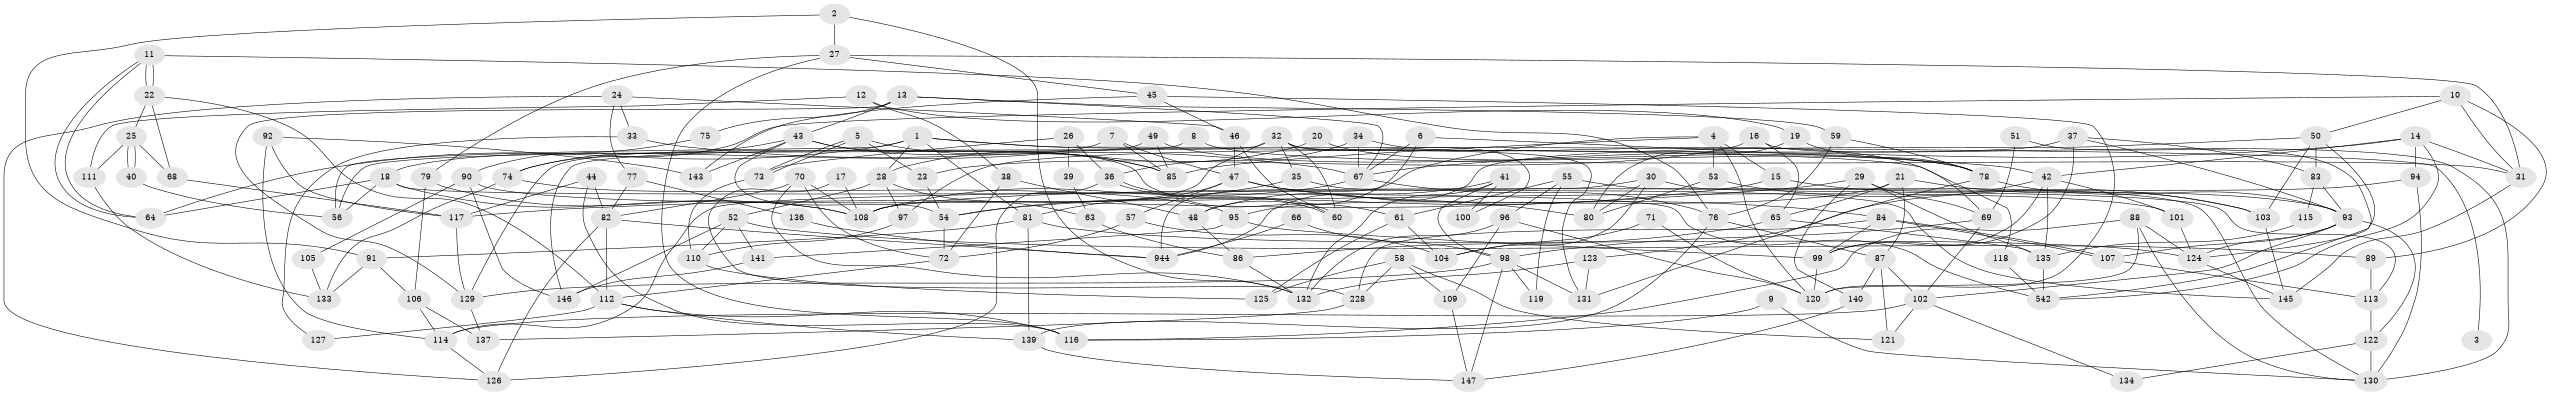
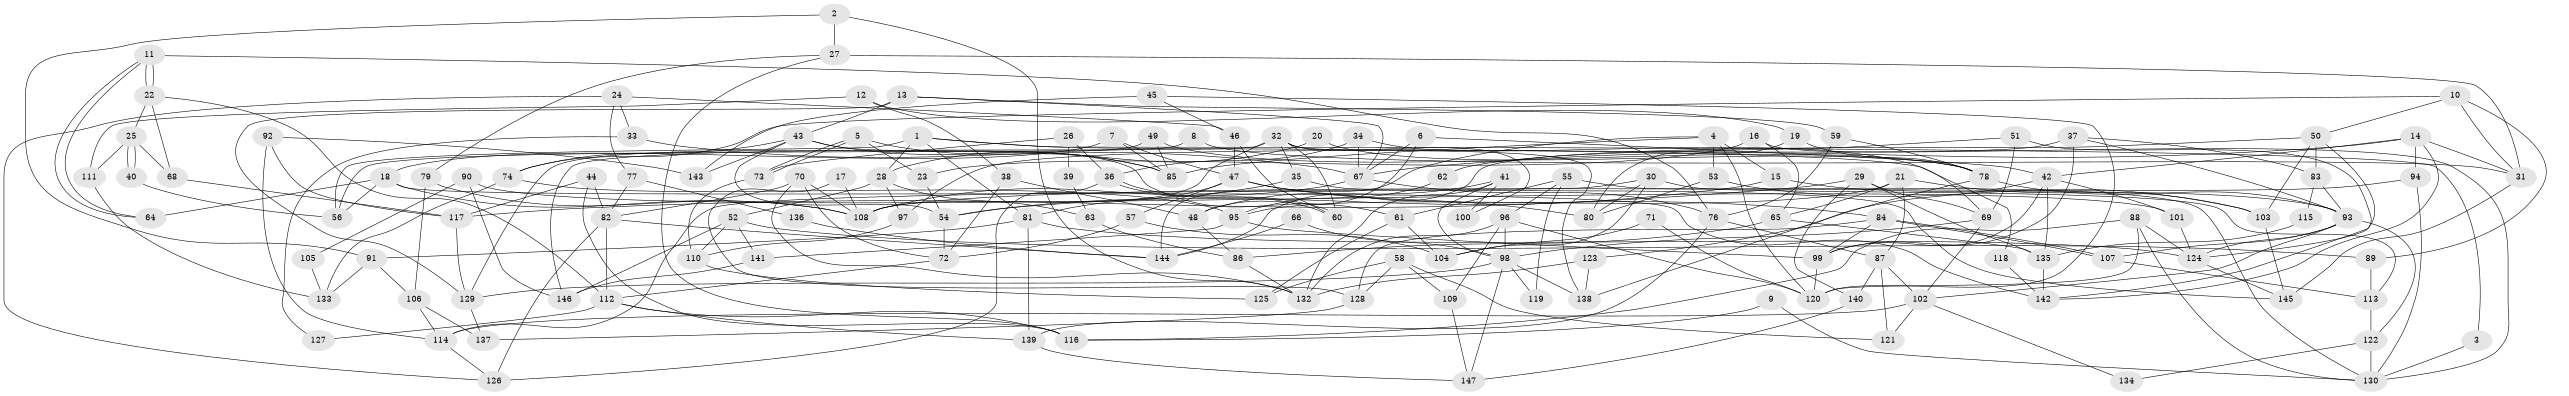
edge "27" -- "45": removed
node "75": removed
edge "1" -- "64": removed
node "62": added
edge "96" -- "98": added
node "944": label "944" -> "144"
node "228": label "228" -> "128"
node "131": label "131" -> "138"
node "542": label "542" -> "142"
edge "3" -- "130": added
